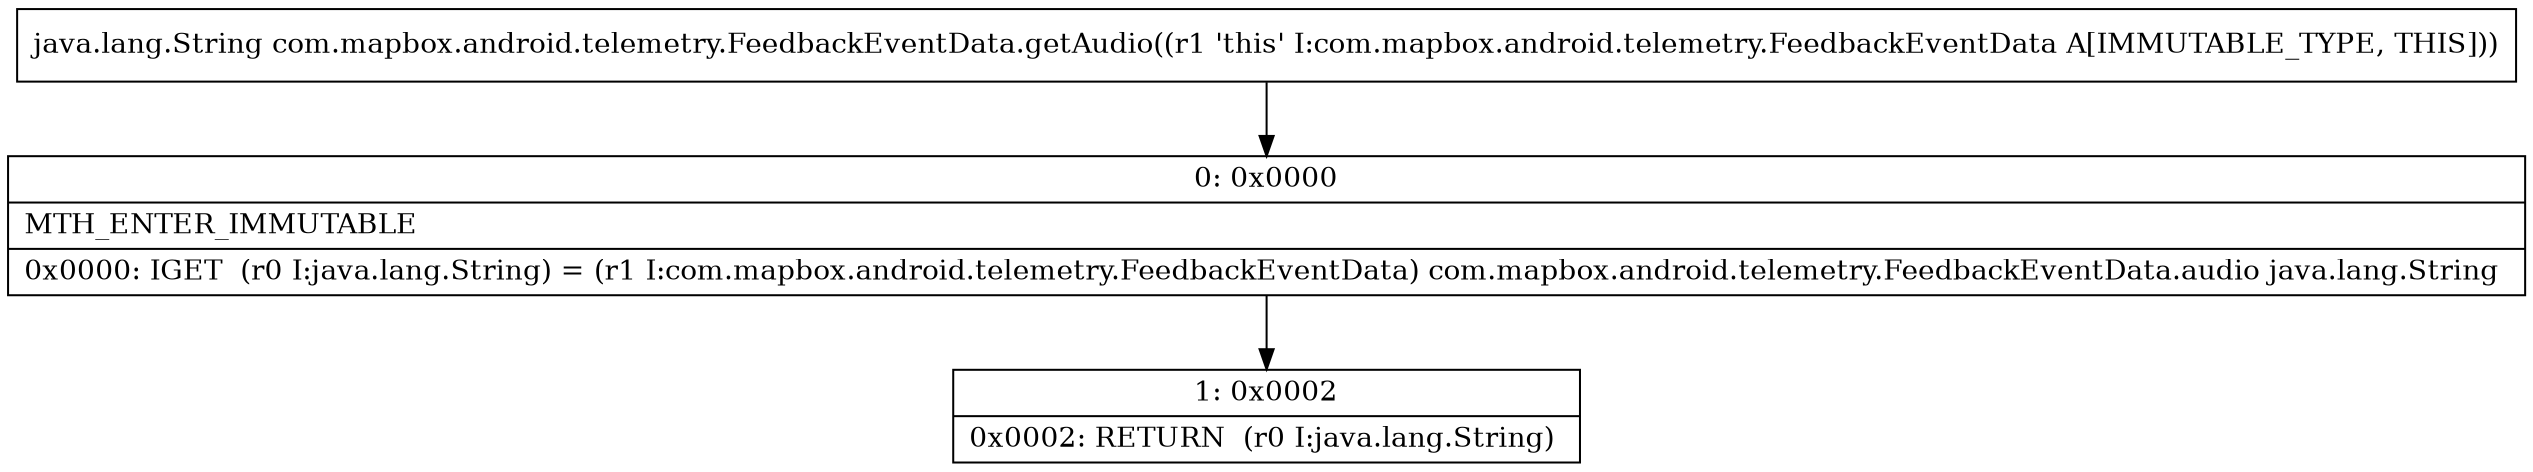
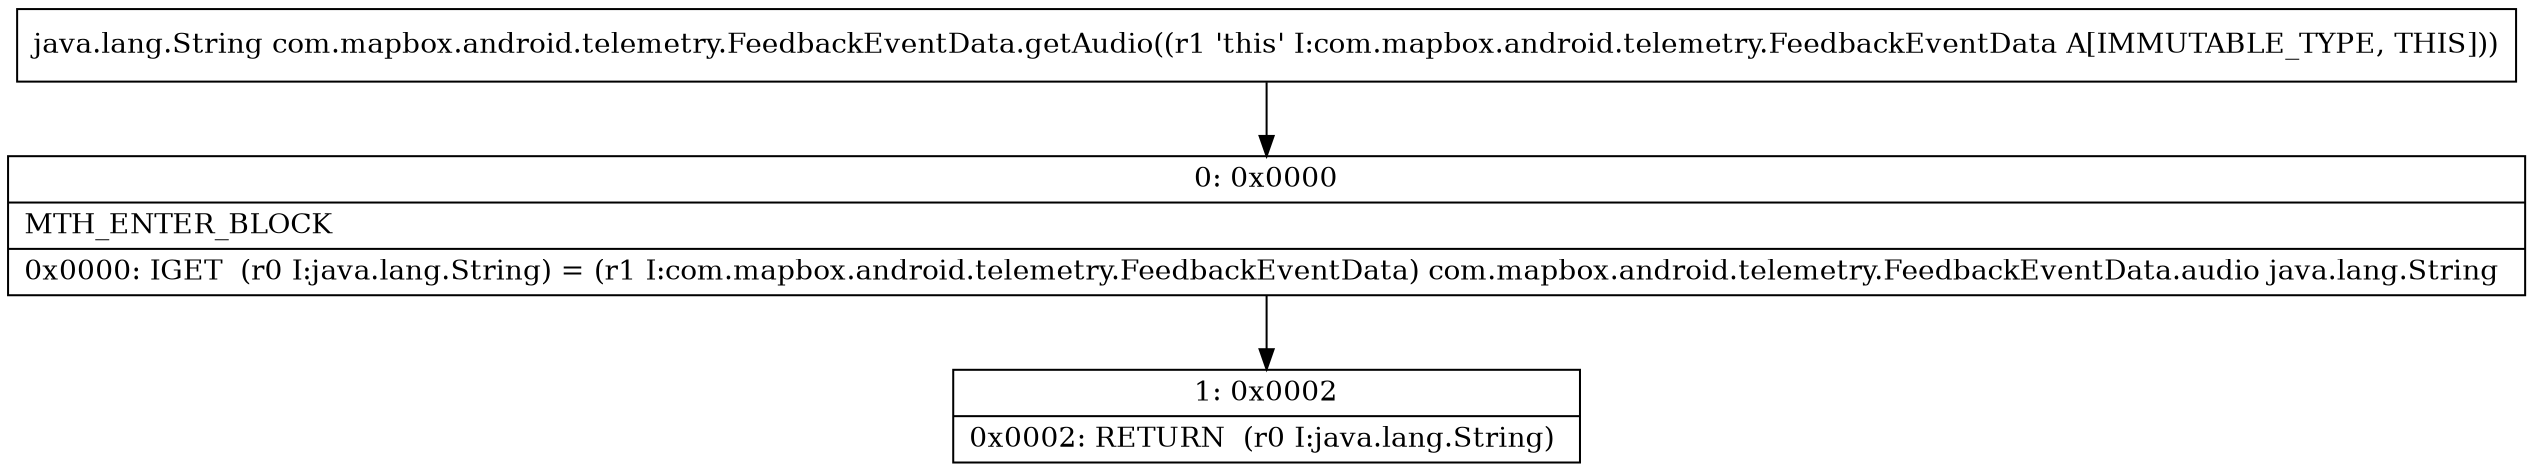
node "0: 0x0000": text "MTH_ENTER_IMMUTABLE" -> "MTH_ENTER_BLOCK"
